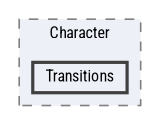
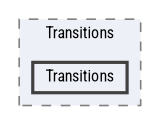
cluster "Character": label "Character" -> "Transitions"
